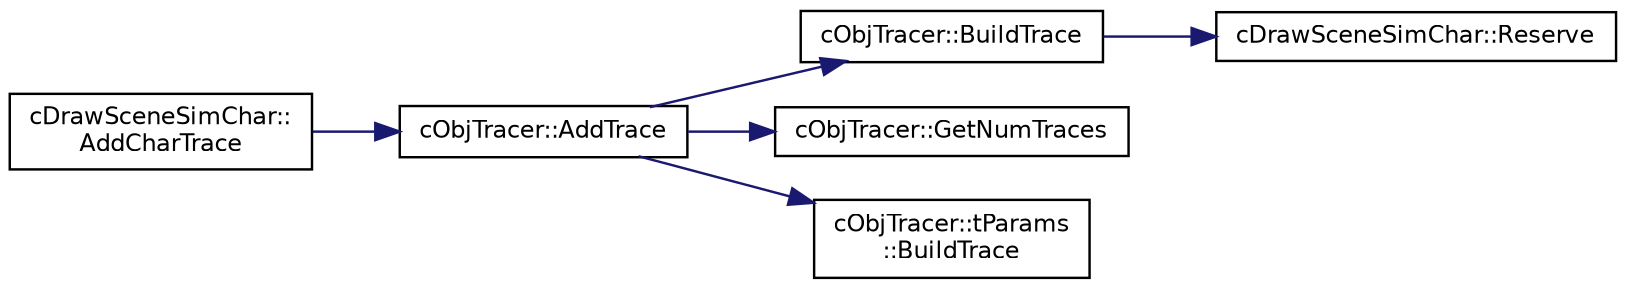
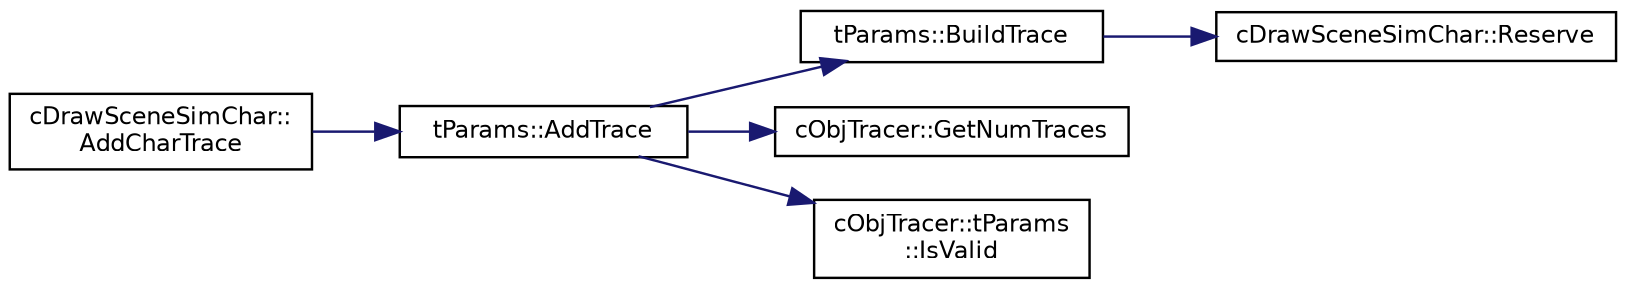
node "cObjTracer::BuildTrace": label "cObjTracer::BuildTrace" -> "tParams::BuildTrace"
node "cObjTracer::AddTrace": label "cObjTracer::AddTrace" -> "tParams::AddTrace"
node "cObjTracer::tParams ::BuildTrace": label "cObjTracer::tParams ::BuildTrace" -> "cObjTracer::tParams ::IsValid"
